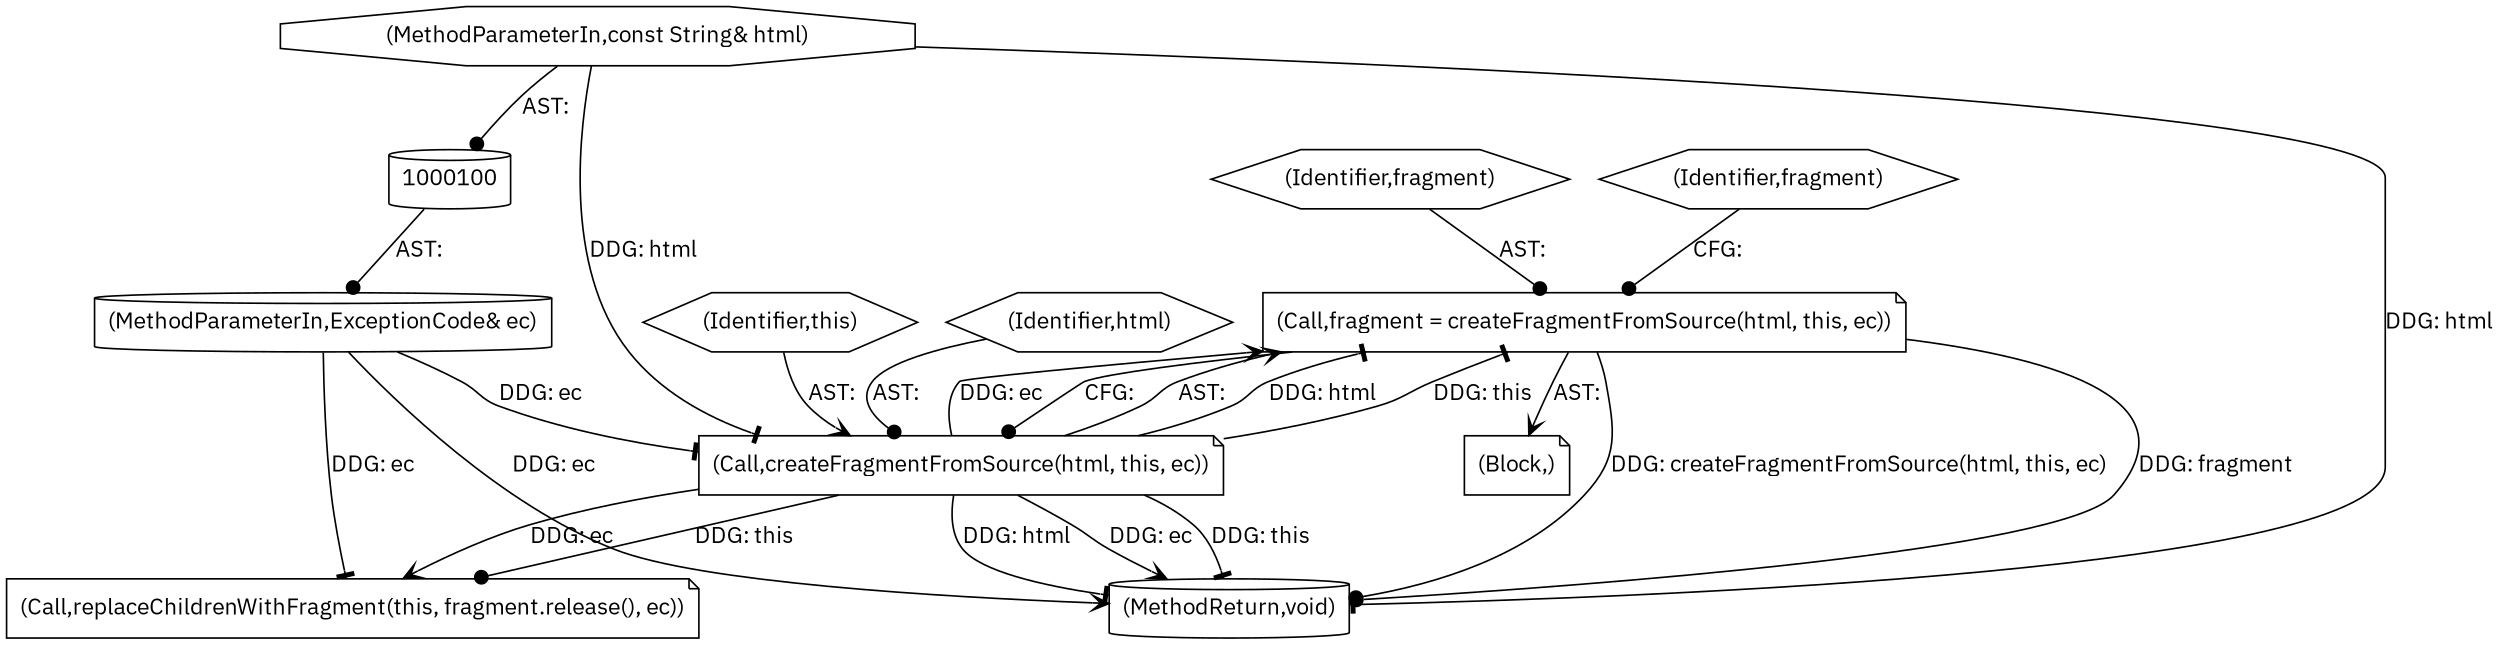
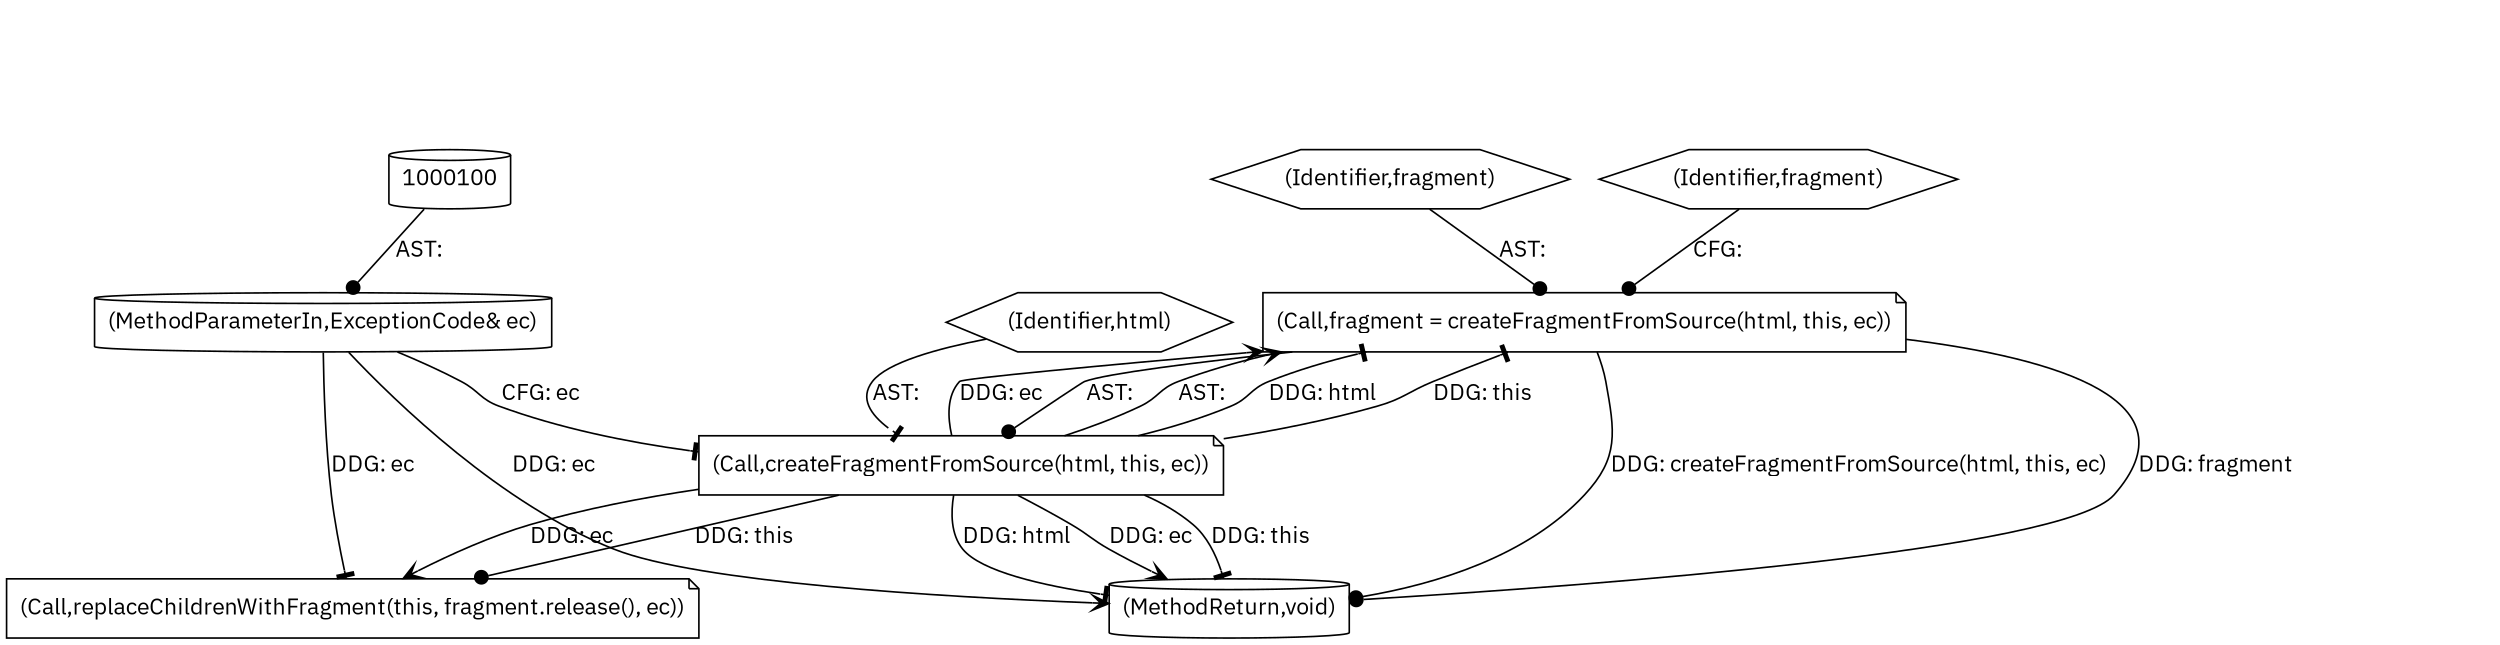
node "(MethodParameterIn,const String& html)": removed
node "(Identifier,this)": removed
edge "(Identifier,html)" -> "(Call,createFragmentFromSource(html, this, ec))": arrowhead dot -> tee
edge "(MethodParameterIn,ExceptionCode& ec)" -> "(Call,createFragmentFromSource(html, this, ec))": label "DDG: ec" -> "CFG: ec"
edge "(Call,fragment = createFragmentFromSource(html, this, ec))" -> "(Call,createFragmentFromSource(html, this, ec))": label "CFG: " -> "AST: "
node "(Block,)": removed
